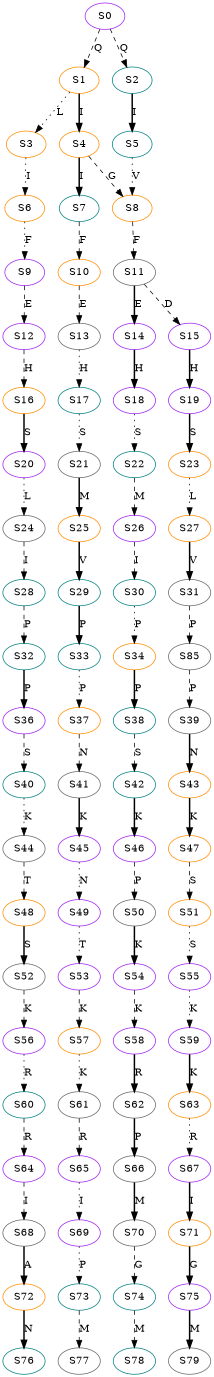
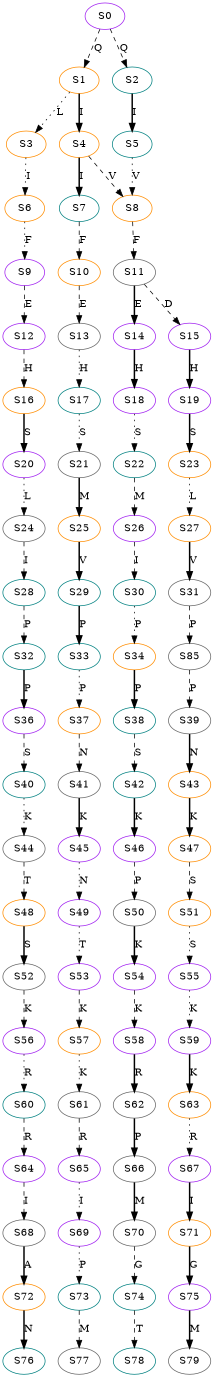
edge "S4" -> "S8": label "G" -> "V"
edge "S74" -> "S78": label "M" -> "T"
